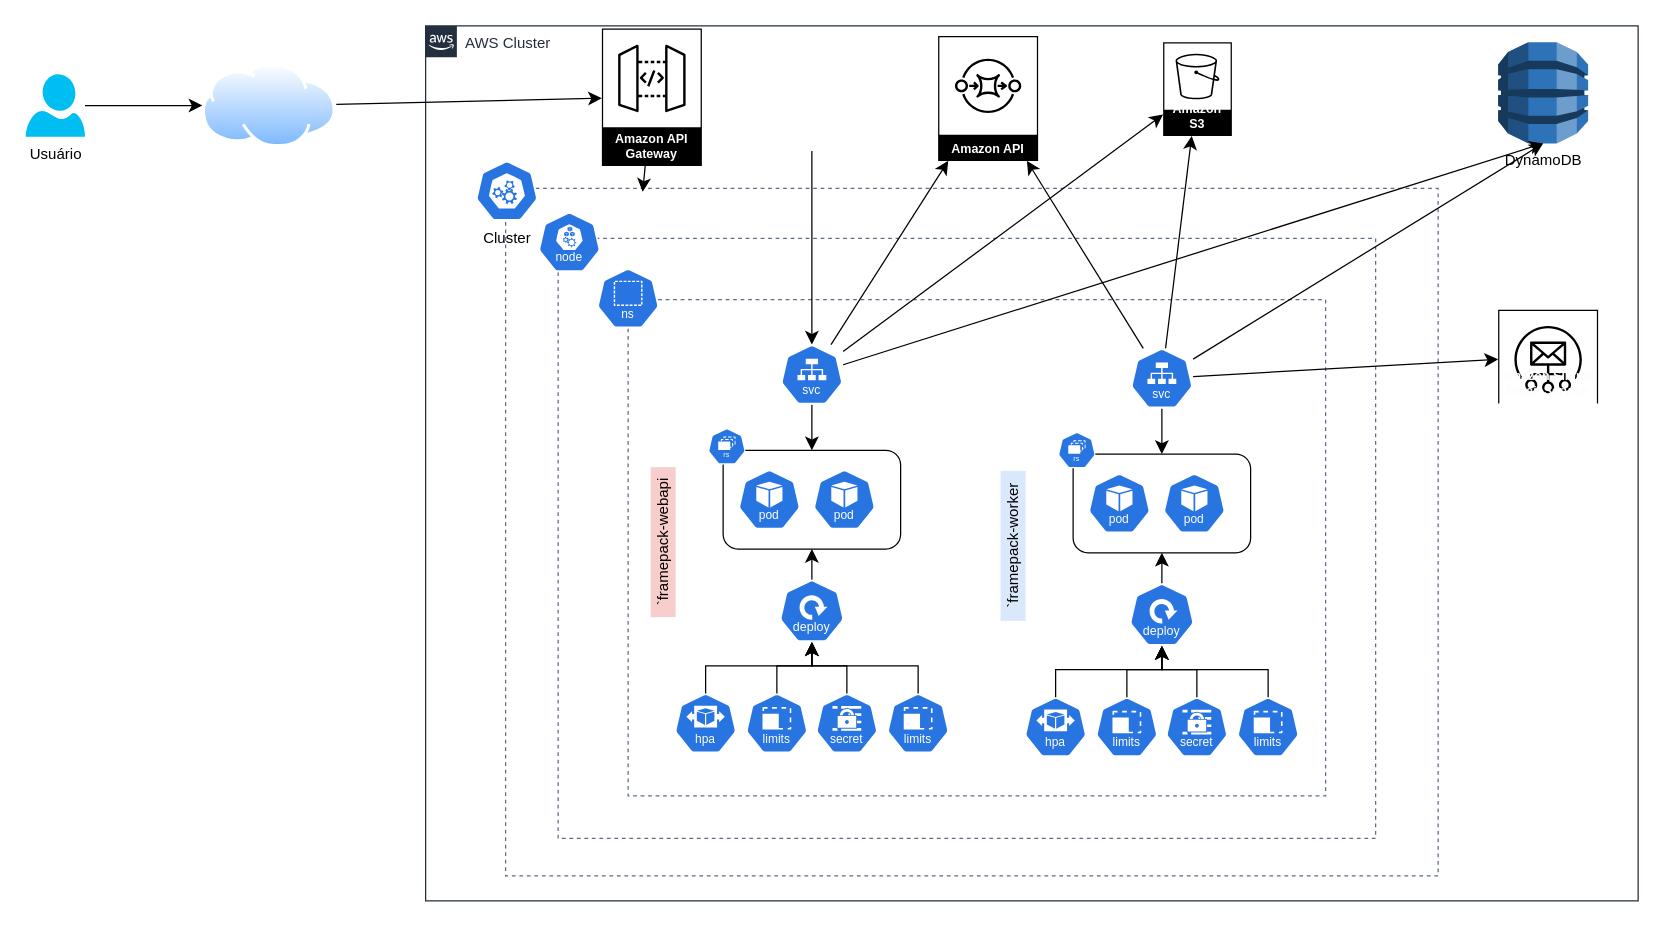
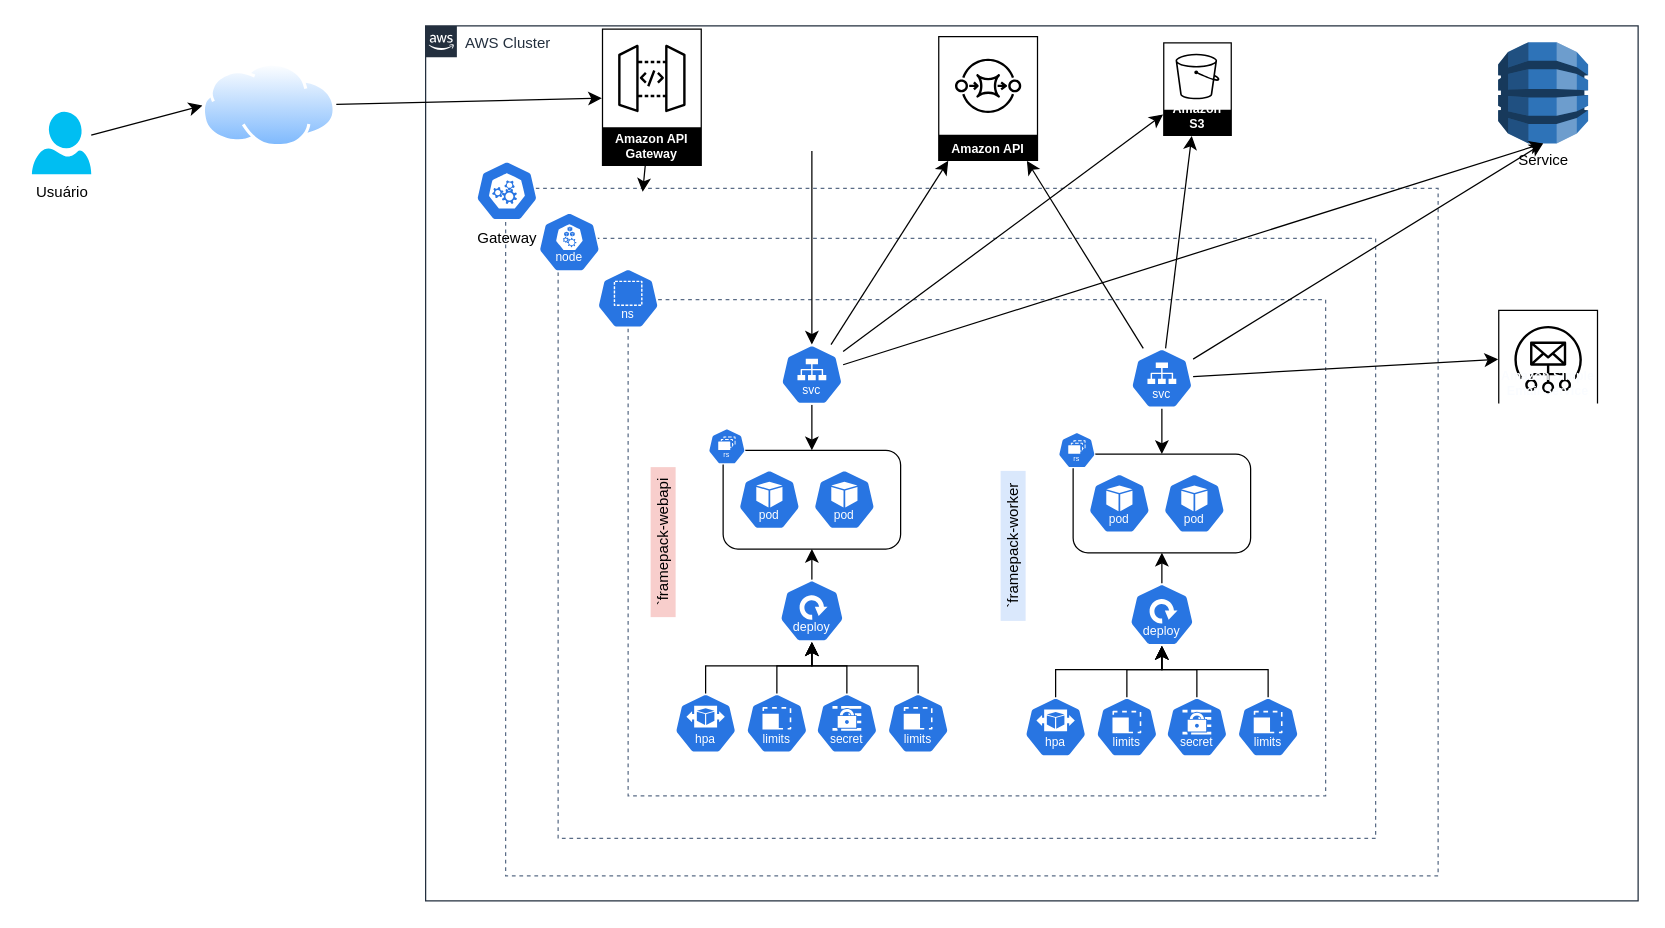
node "Usuário": moved (55, 105) -> (62, 143)
node "DynamoDB": label "DynamoDB" -> "Service"
node "Cluster": label "Cluster" -> "Gateway"
